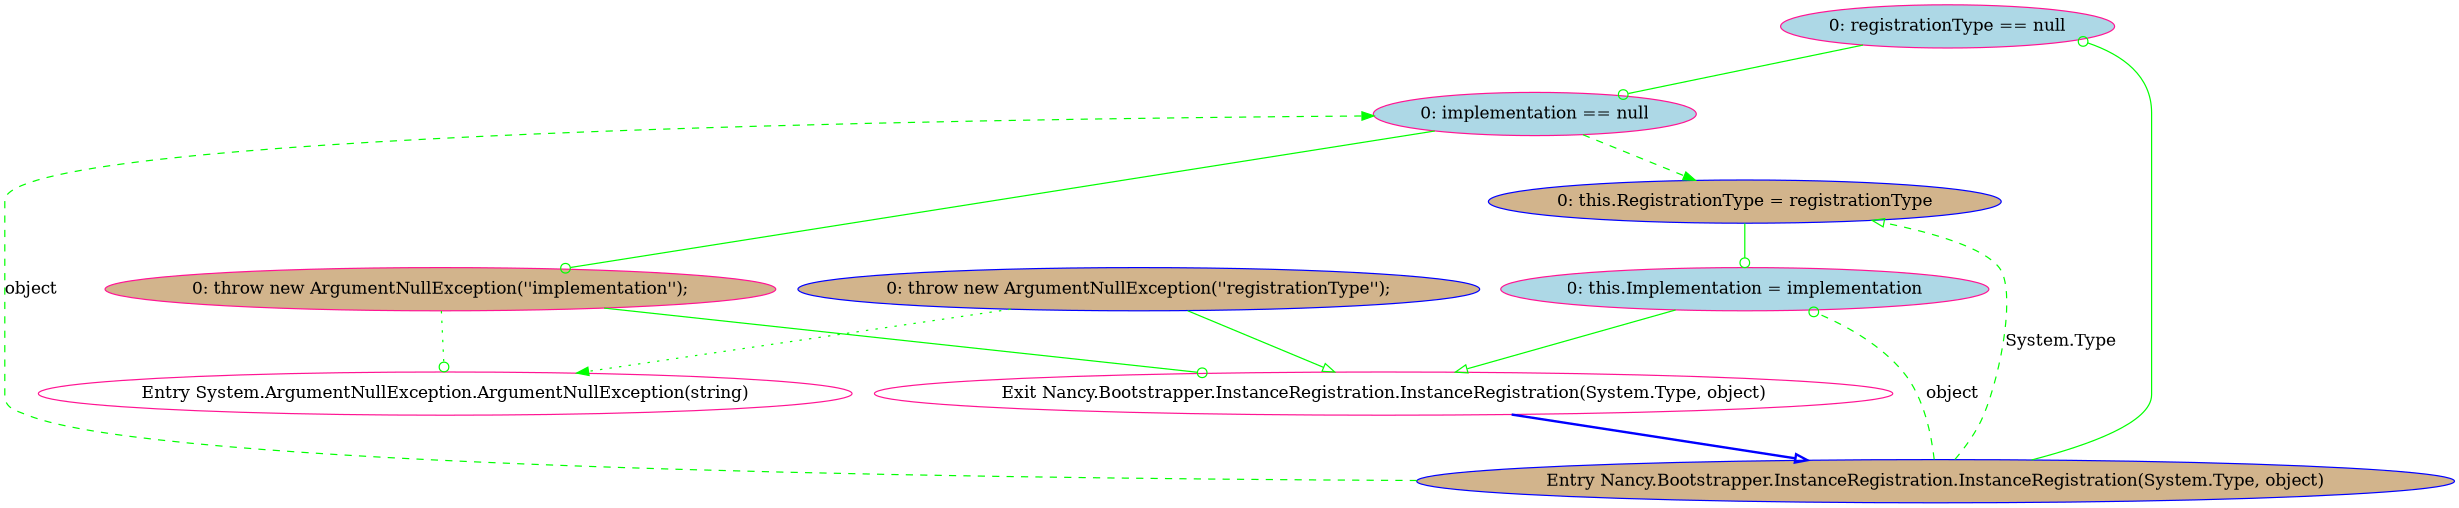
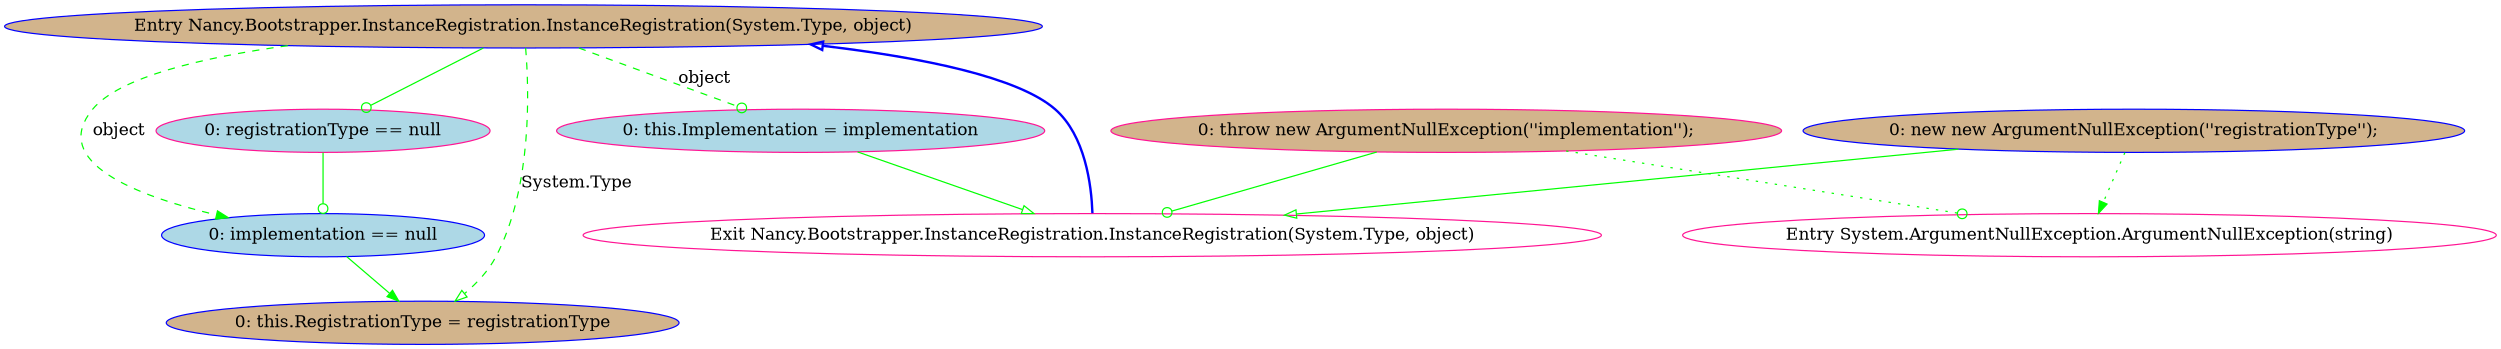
node "0: implementation == null": color deeppink -> blue
edge "0: implementation == null" -> "0: this.RegistrationType = registrationType": style dashed -> solid
edge "0: implementation == null" -> "0: throw new ArgumentNullException(''implementation'');": removed
edge "0: this.RegistrationType = registrationType" -> "0: this.Implementation = implementation": removed
node "0: throw new ArgumentNullException(''registrationType'');": label "0: throw new ArgumentNullException(''registrationType'');" -> "0: new new ArgumentNullException(''registrationType'');"
